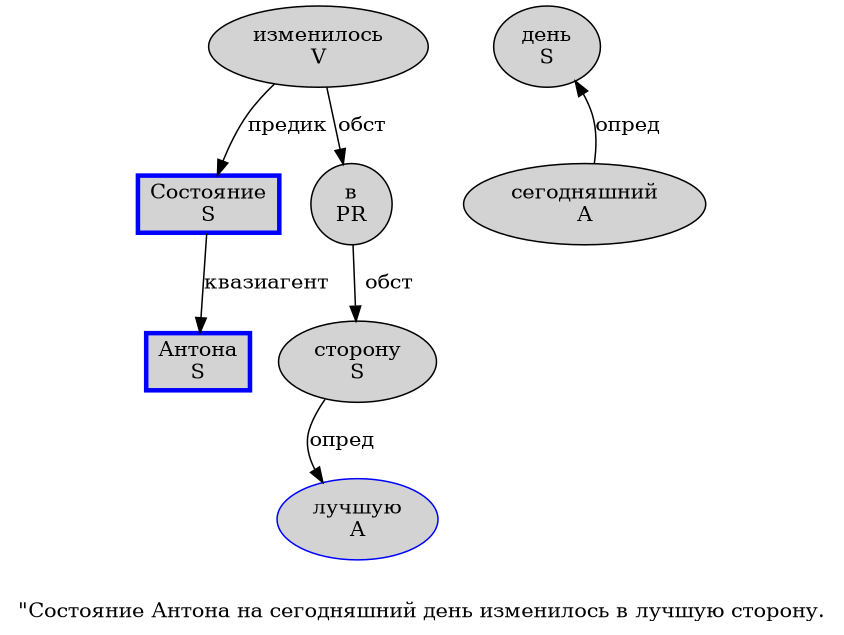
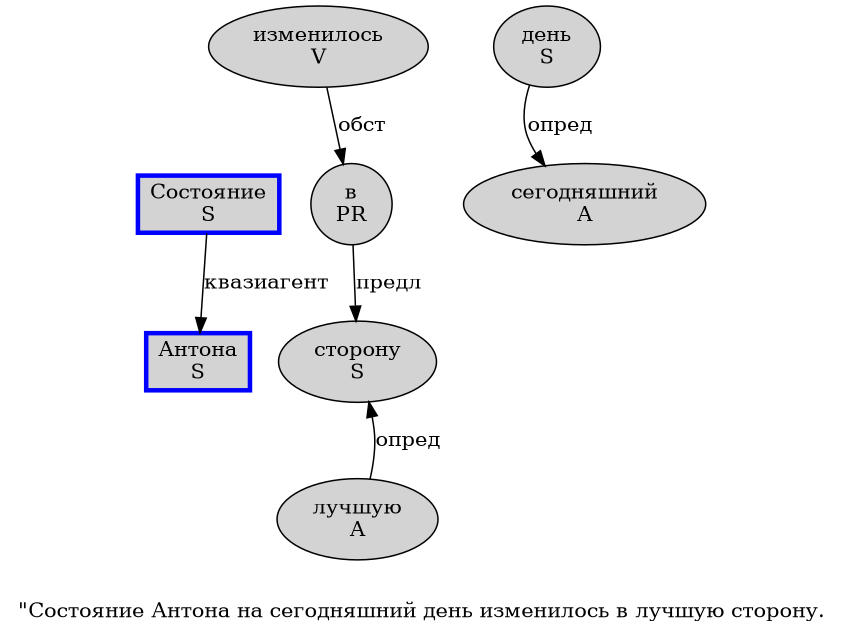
edge "изменилось V" -> "Состояние S": removed, label "предик"
edge "сегодняшний A" -> "день S": reversed
edge "в PR" -> "сторону S": label "обст" -> "предл"
edge "сторону S" -> "лучшую A": reversed
node "лучшую A": color blue -> black
